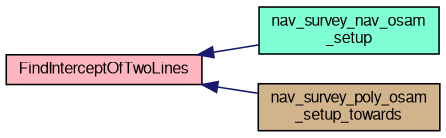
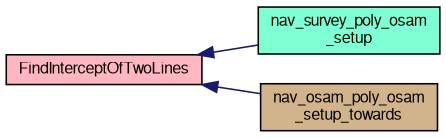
node "nav_survey_nav_osam _setup": label "nav_survey_nav_osam _setup" -> "nav_survey_poly_osam _setup"
node "nav_survey_poly_osam _setup_towards": label "nav_survey_poly_osam _setup_towards" -> "nav_osam_poly_osam _setup_towards"
